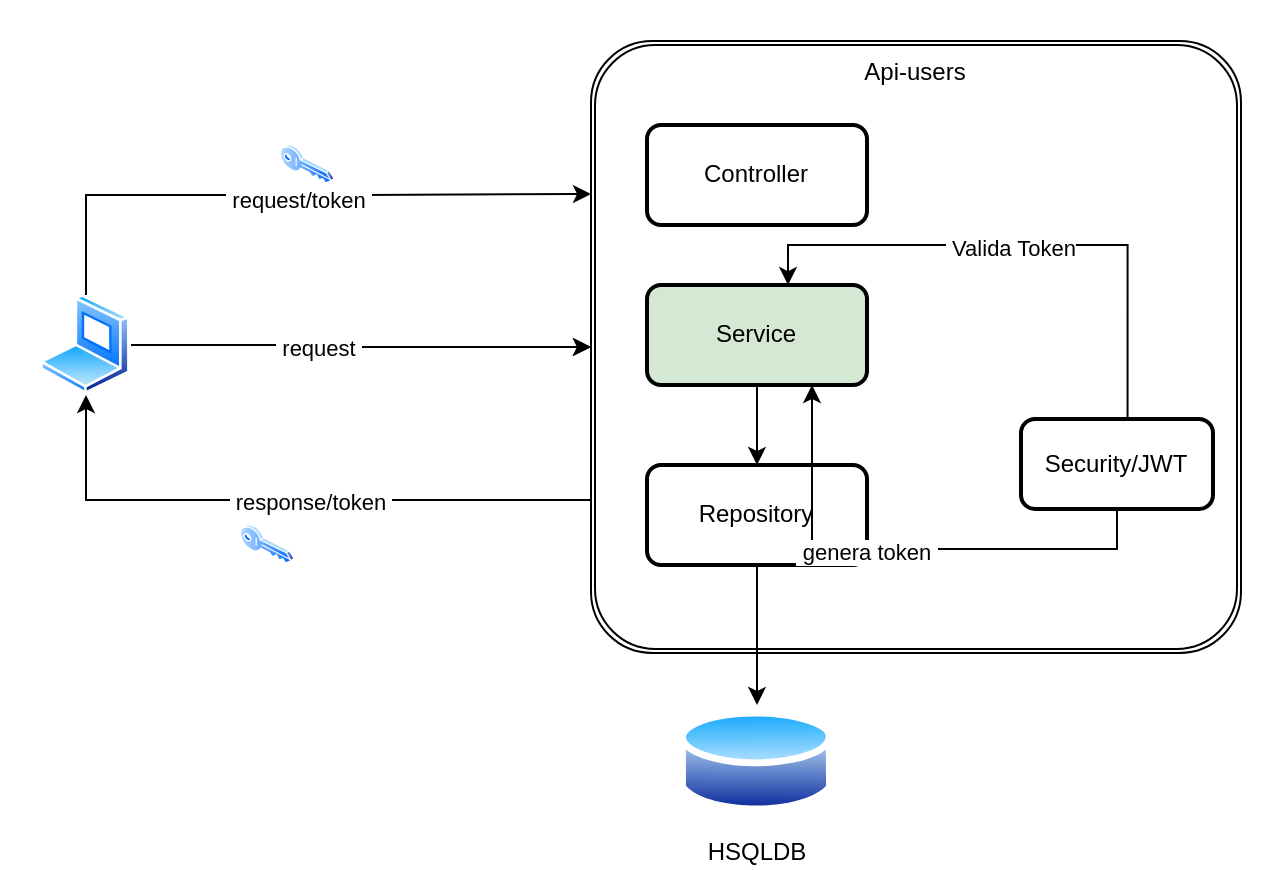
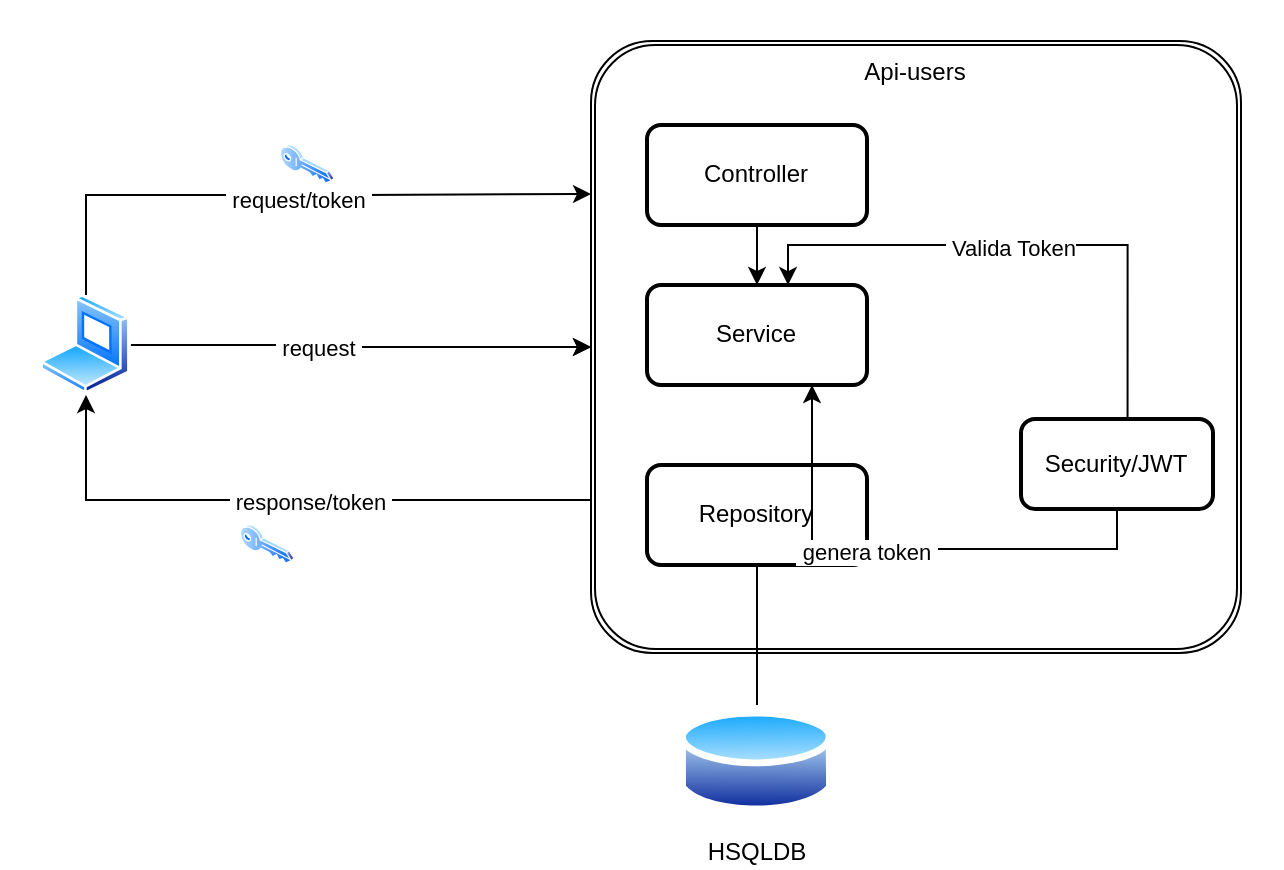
edge "Controller" -> "Service": added
node "Service": fillcolor #d5e8d4 -> #ffffff
edge "Service" -> "Repository": removed
edge "Repository" -> "HSQLDB": arrowhead classic -> none
